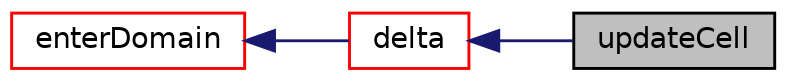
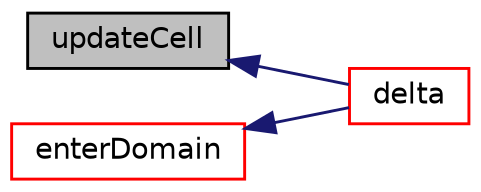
edge "updateCell" -> "delta": reversed
